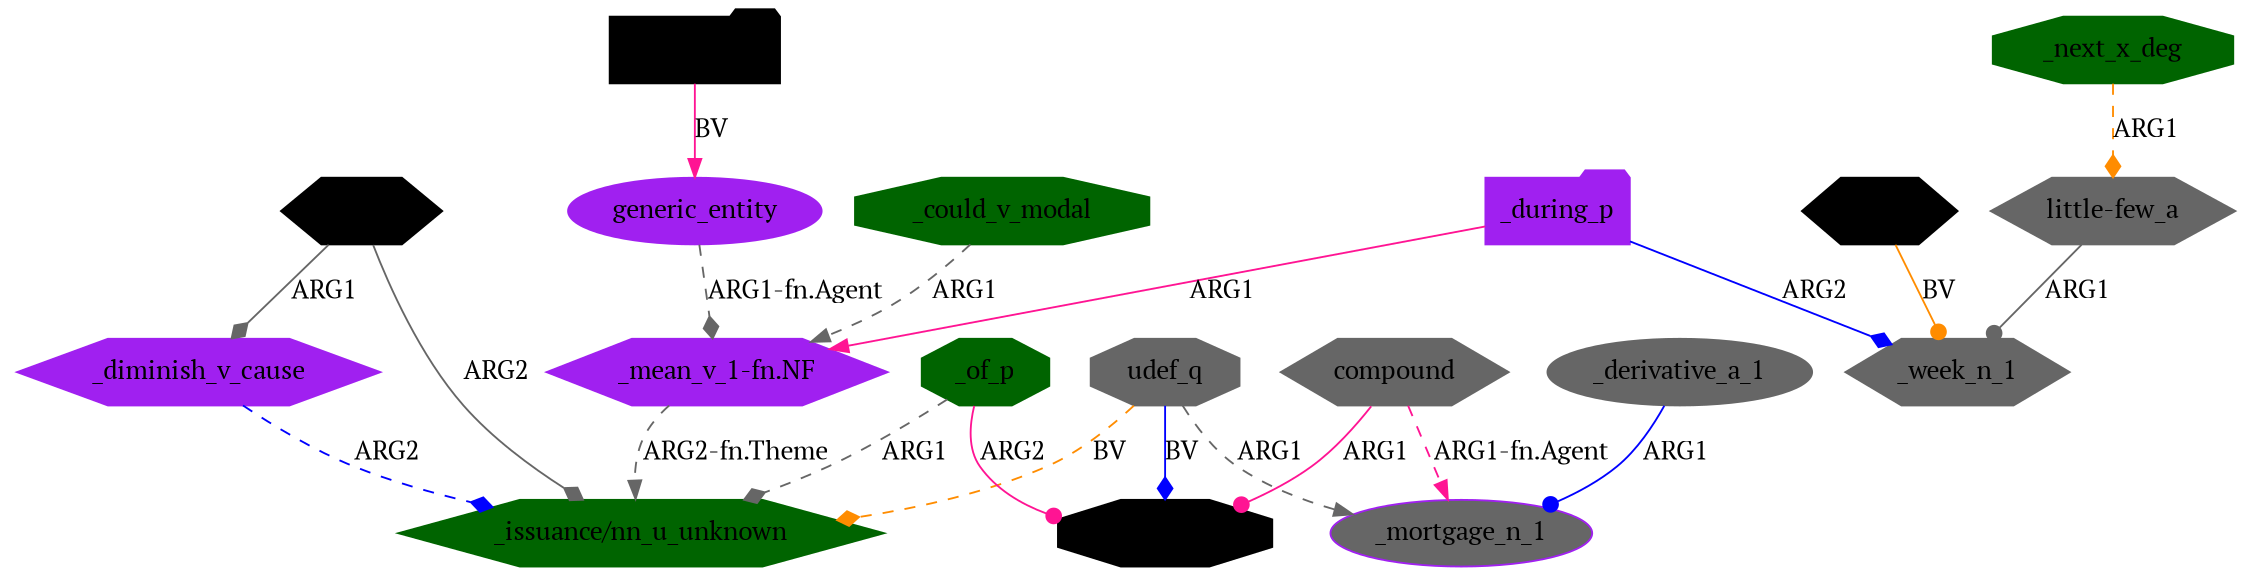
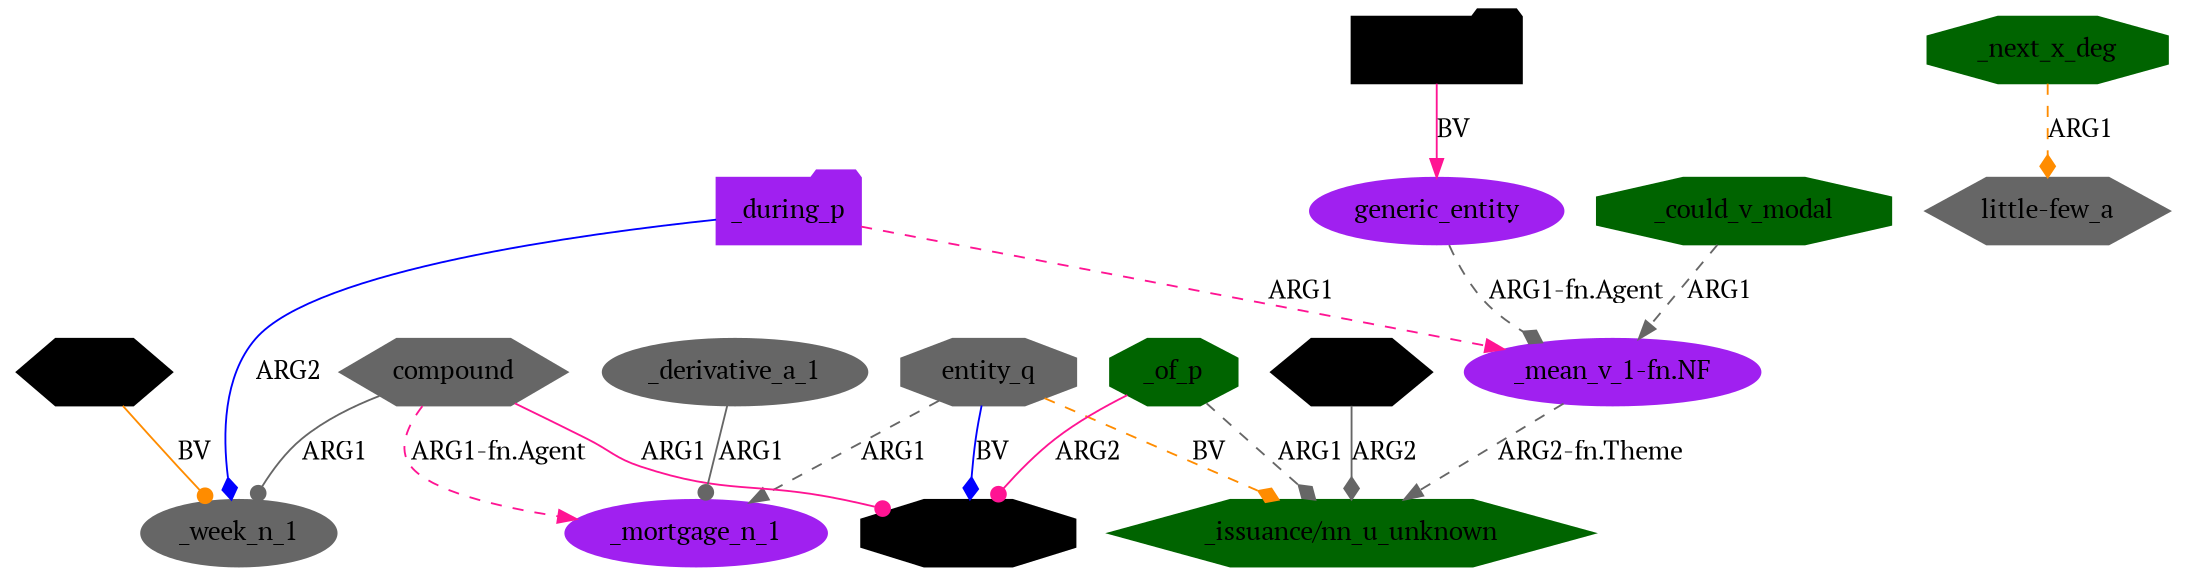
edge "_during_p" -> "_mean_v_1-fn.NF": style solid -> dashed
edge "little-few_a" -> "_week_n_1": now "compound" -> "_week_n_1"
node "_diminish_v_cause": removed
node "_mean_v_1-fn.NF": shape hexagon -> ellipse
node "udef_q": label "udef_q" -> "entity_q"
node "_week_n_1": shape hexagon -> ellipse
edge "_derivative_a_1" -> "_mortgage_n_1": color blue -> gray40
node "_mortgage_n_1": fillcolor gray40 -> purple
